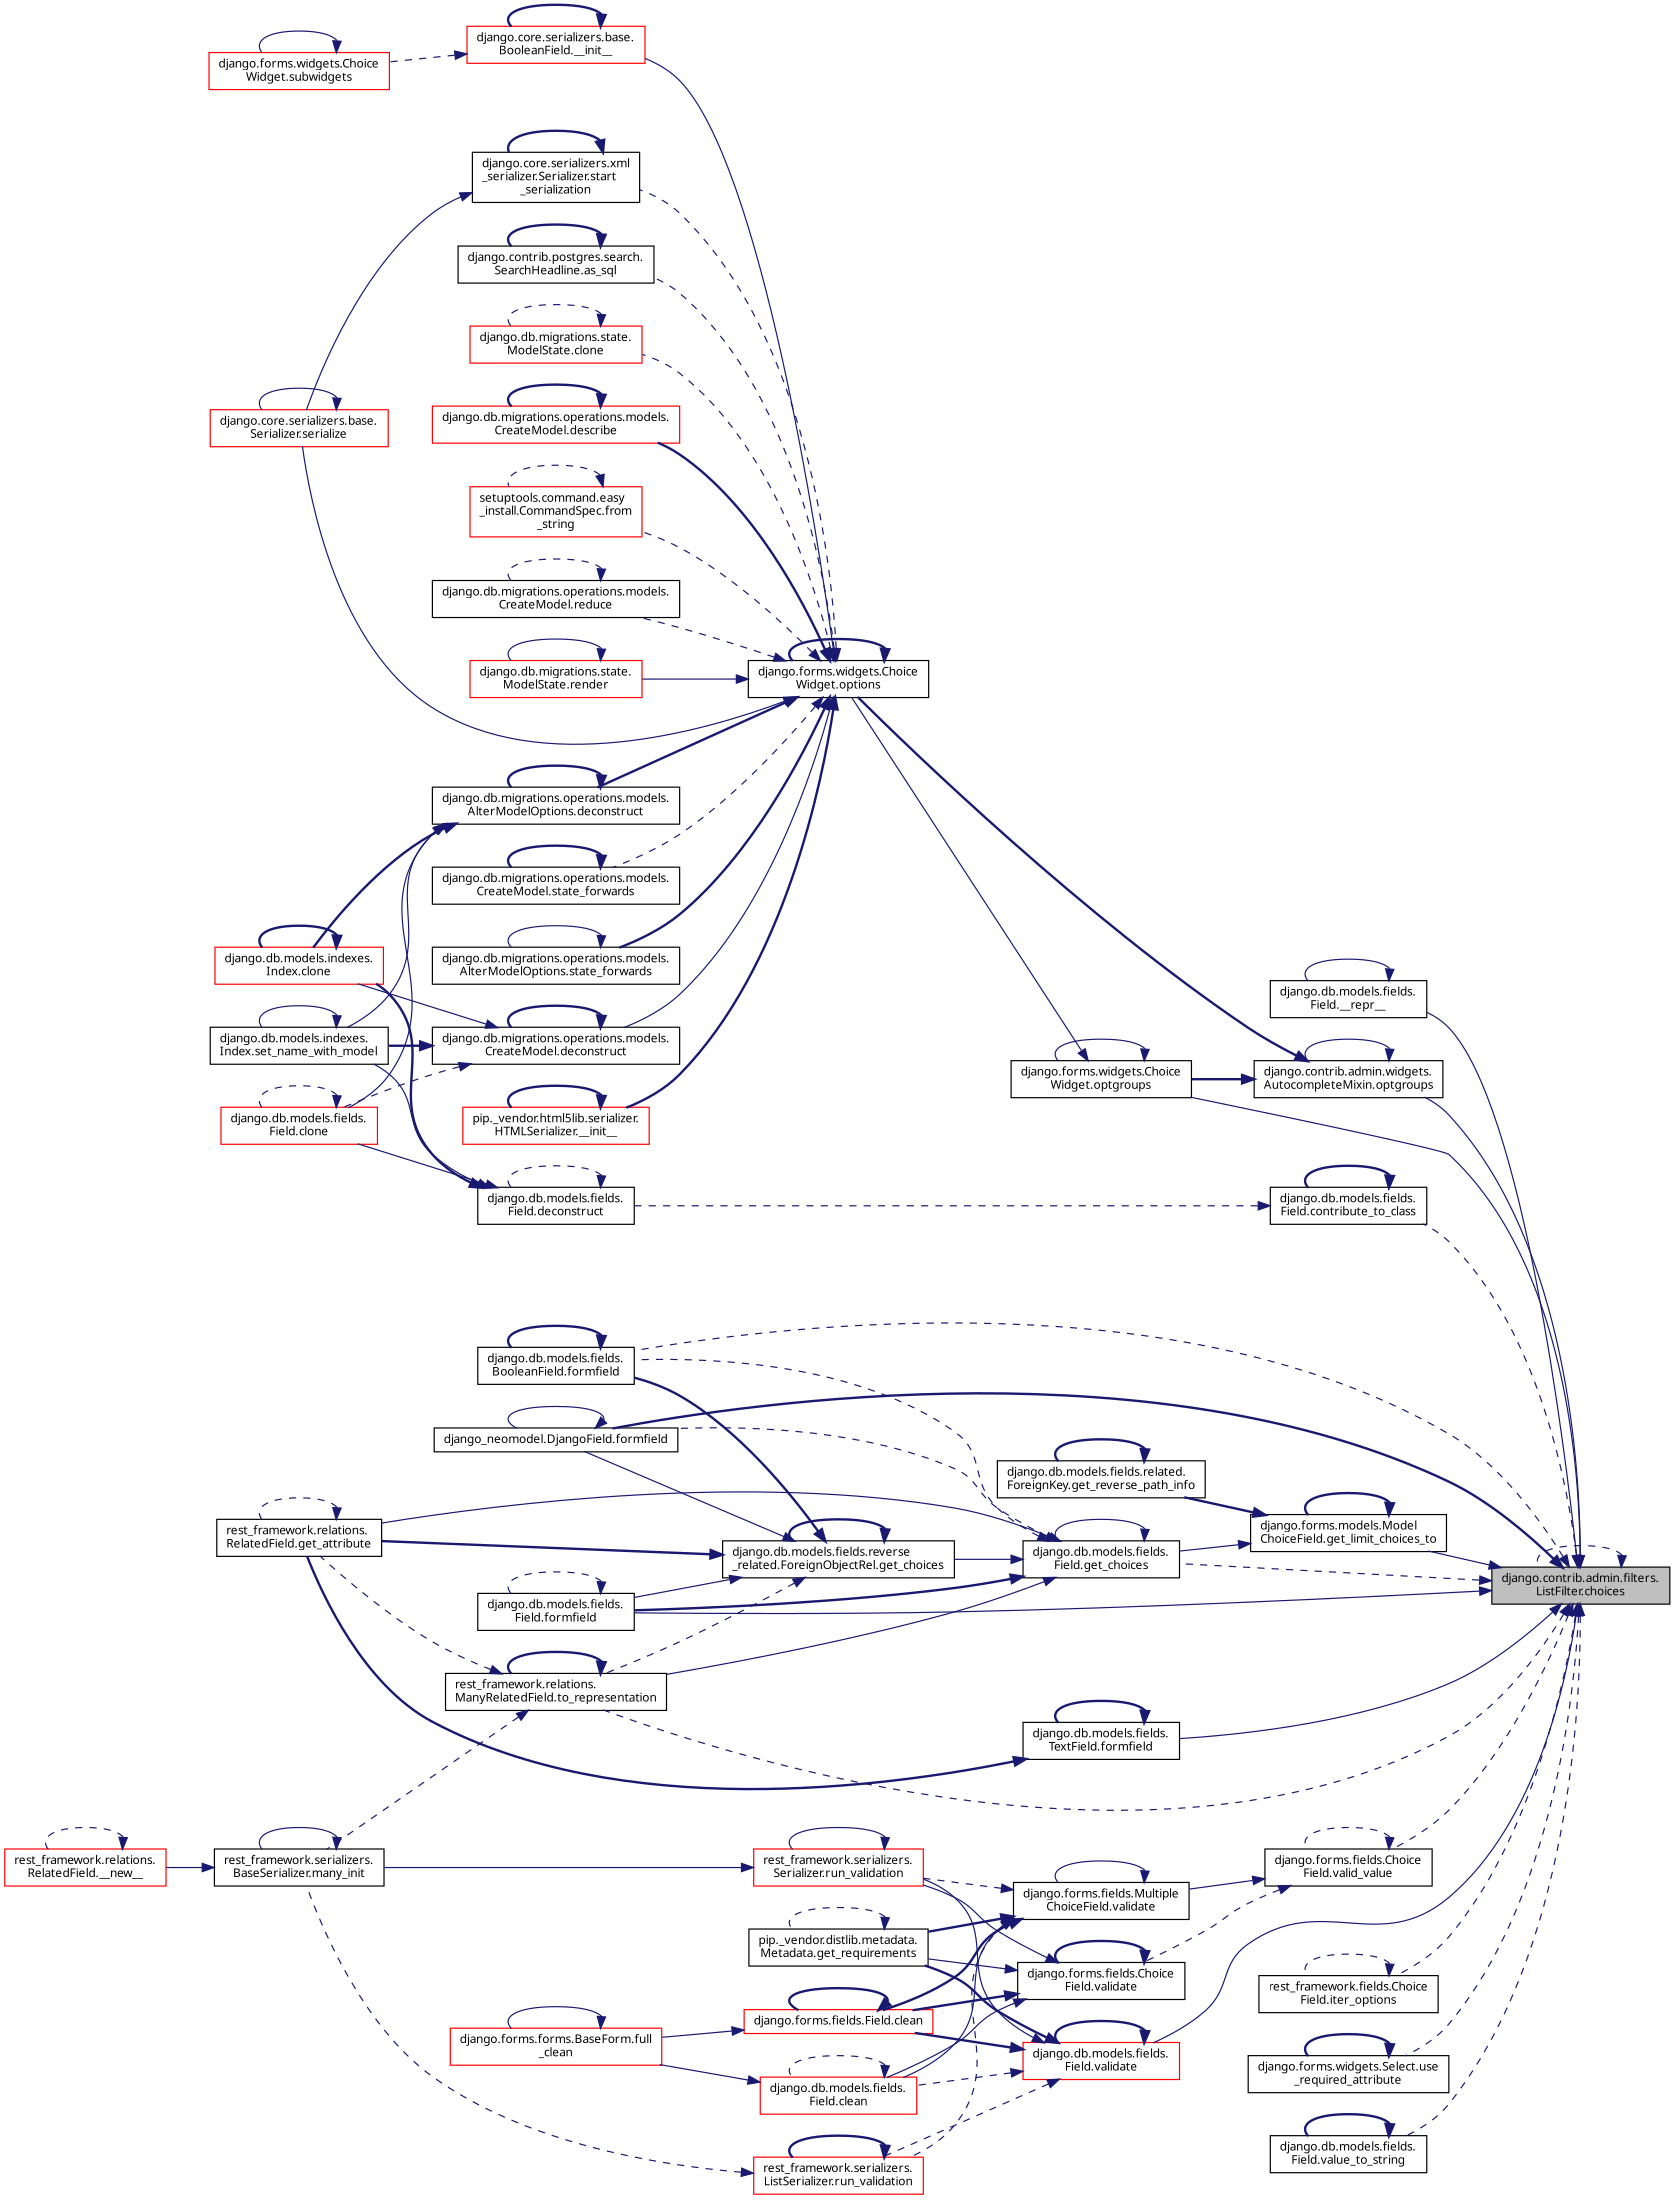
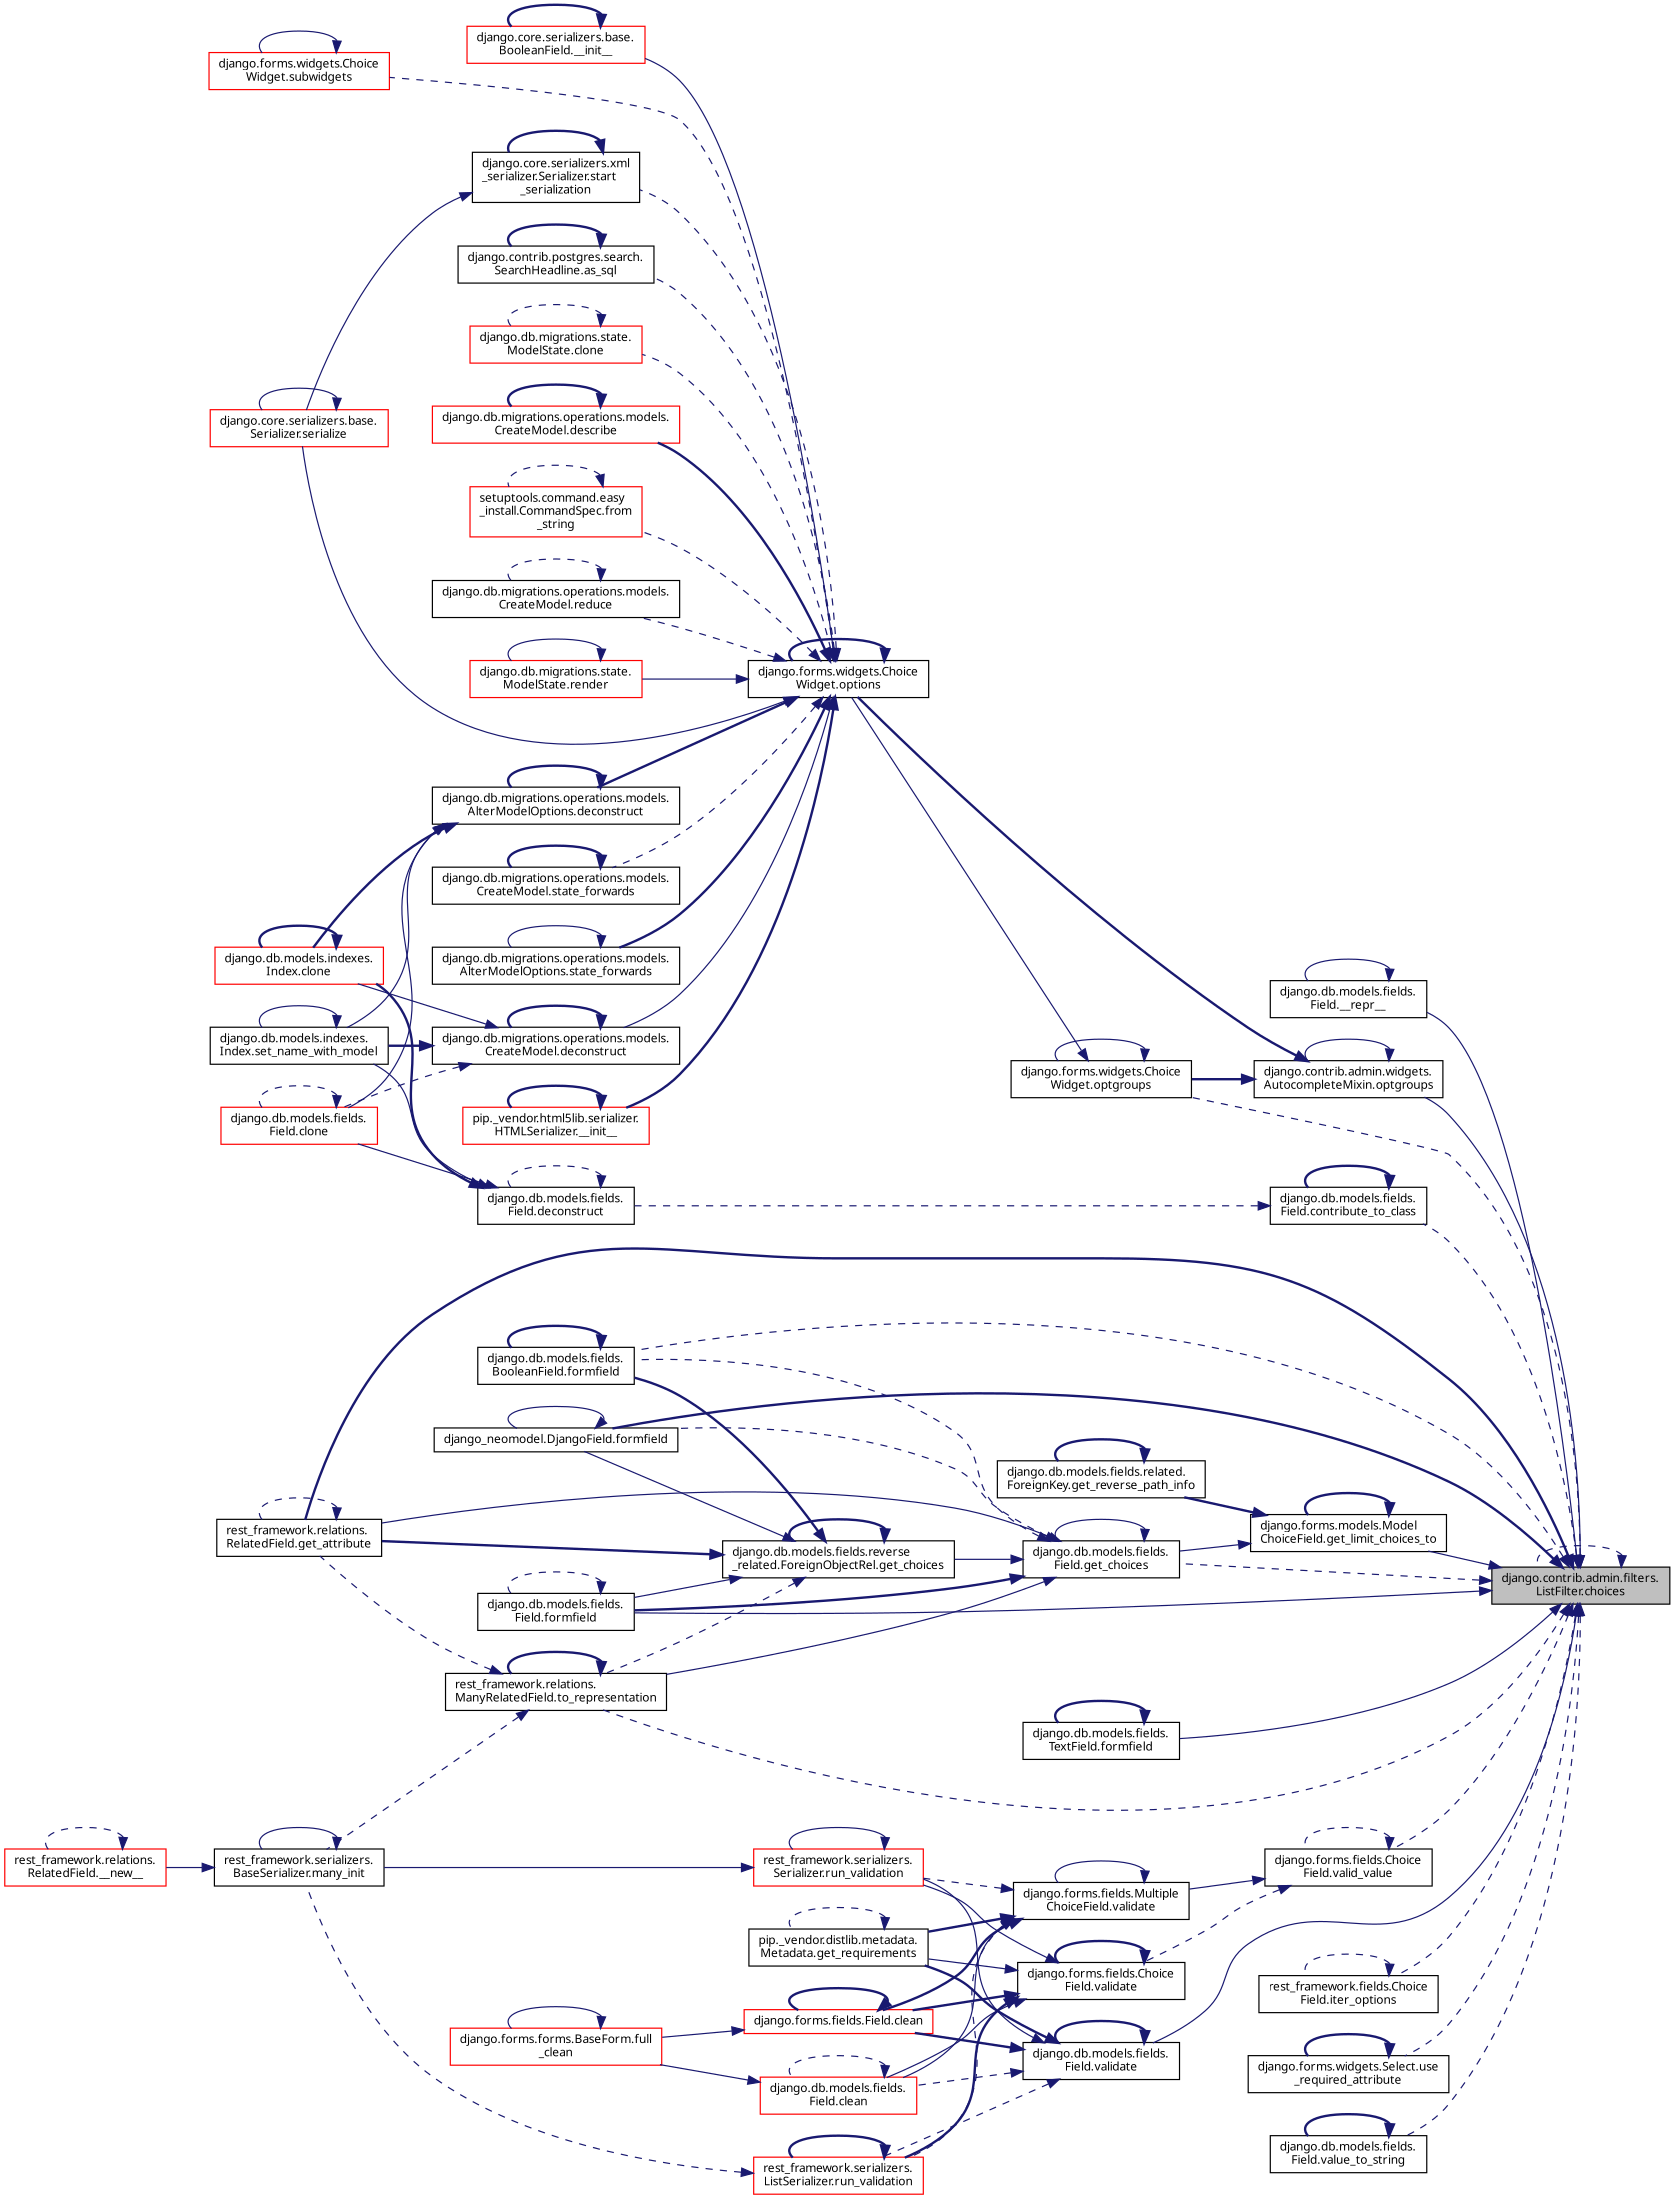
edge "django.forms.widgets.Choice Widget.subwidgets" -> "django.core.serializers.base. BooleanField.__init__": now "django.forms.widgets.Choice Widget.subwidgets" -> "django.forms.widgets.Choice Widget.options"
edge "django.forms.widgets.Choice Widget.optgroups" -> "django.contrib.admin.filters. ListFilter.choices": style solid -> dashed
edge "rest_framework.relations. RelatedField.get_attribute" -> "django.db.models.fields. TextField.formfield": now "rest_framework.relations. RelatedField.get_attribute" -> "django.contrib.admin.filters. ListFilter.choices"
node "django.db.models.fields. Field.validate": color red -> black
edge "rest_framework.serializers. ListSerializer.run_validation" -> "django.forms.fields.Choice Field.validate": added
